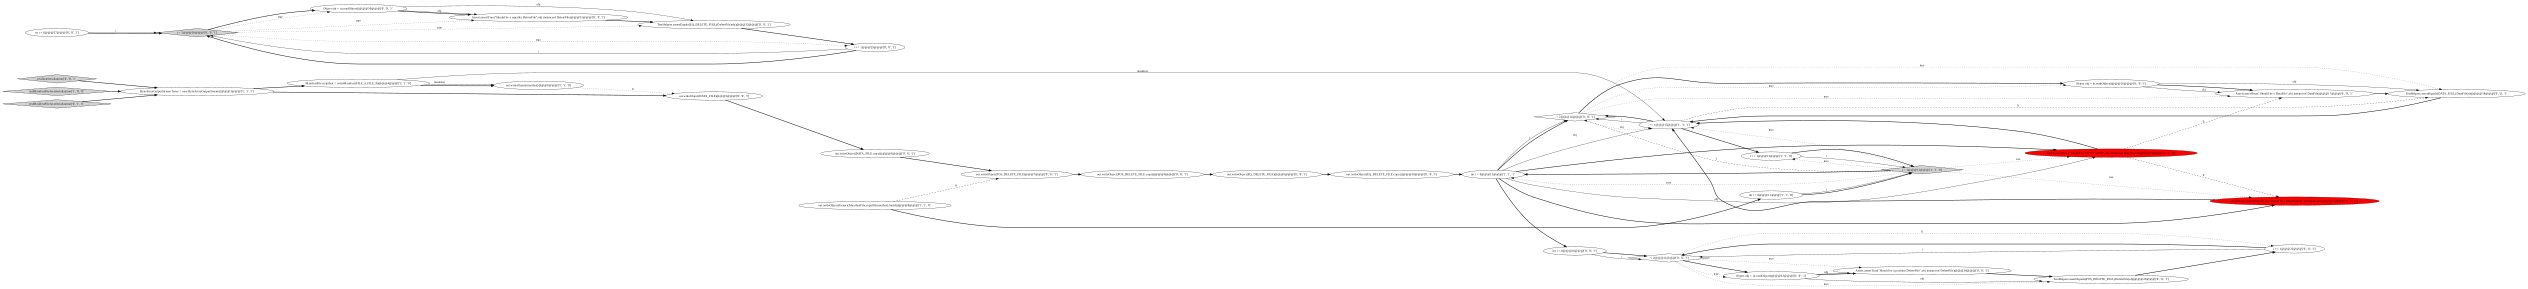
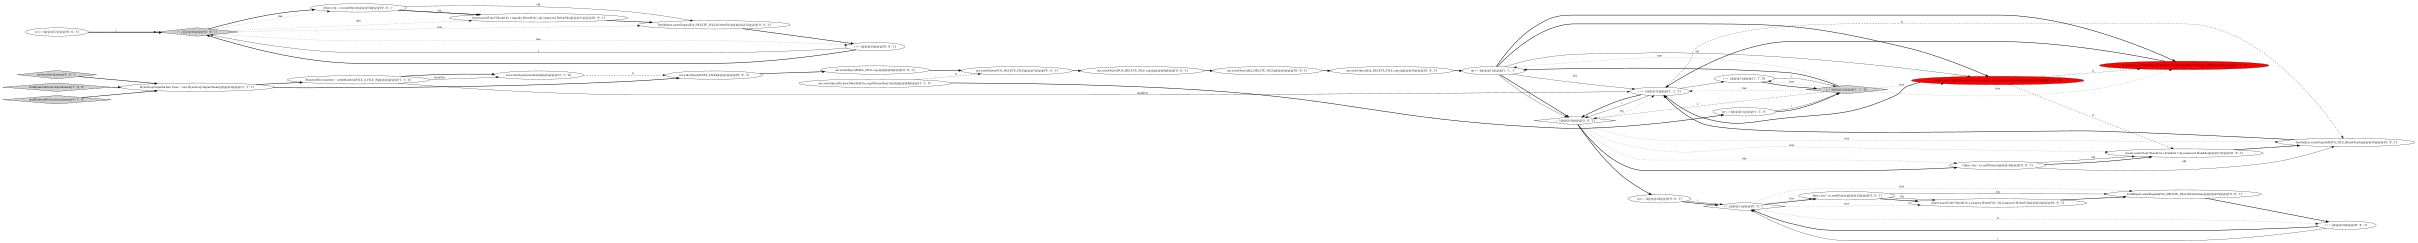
edge "out.writeObject(manifest)@@@6@@@['1', '1', '0']" -> "out.writeObject(DATA_FILE)@@@5@@@['0', '0', '1']": style dotted -> dashed
edge "i += 1@@@15@@@['1', '1', '1']" -> "i += 1@@@13@@@['1', '1', '0']": style bold -> solid
edge "int i = 0@@@13@@@['1', '1', '1']" -> "int i = 0@@@20@@@['0', '0', '1']": now "i < 2@@@14@@@['0', '0', '1']" -> "int i = 0@@@20@@@['0', '0', '1']"
